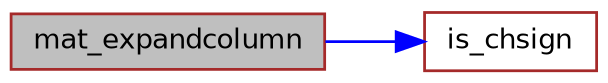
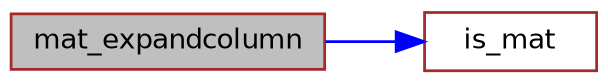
node "is_chsign": label "is_chsign" -> "is_mat"
